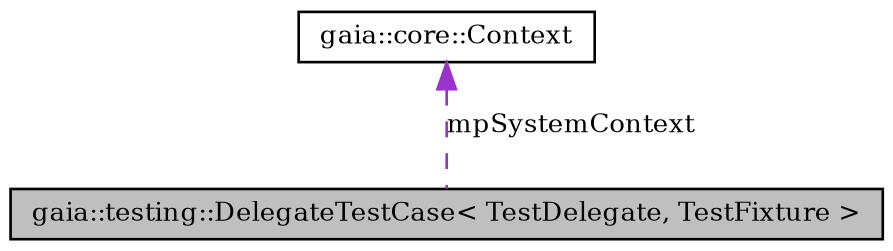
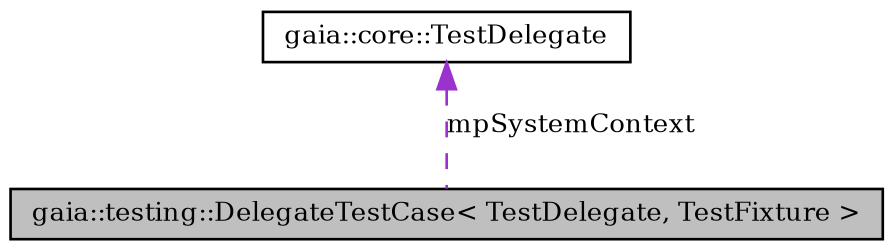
node "gaia::core::Context": label "gaia::core::Context" -> "gaia::core::TestDelegate"
